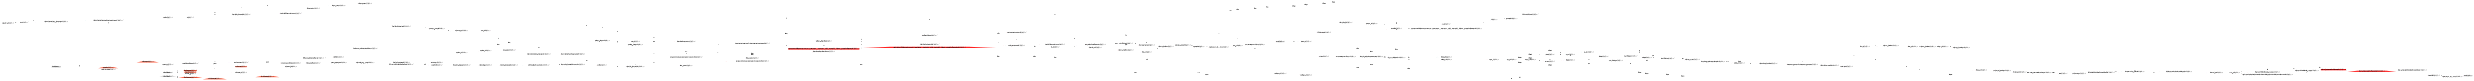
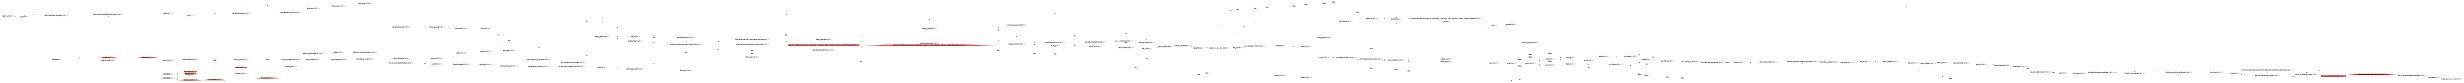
node "return true@@@151@@@['1', '1', '0']": removed
